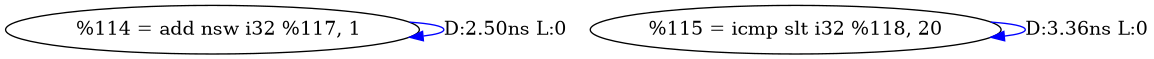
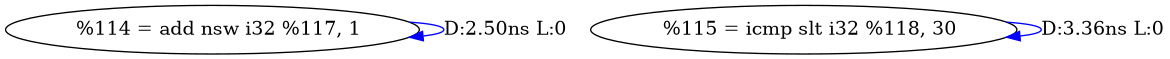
node "%115 = icmp slt i32 %118, 20": label "%115 = icmp slt i32 %118, 20" -> "%115 = icmp slt i32 %118, 30"
